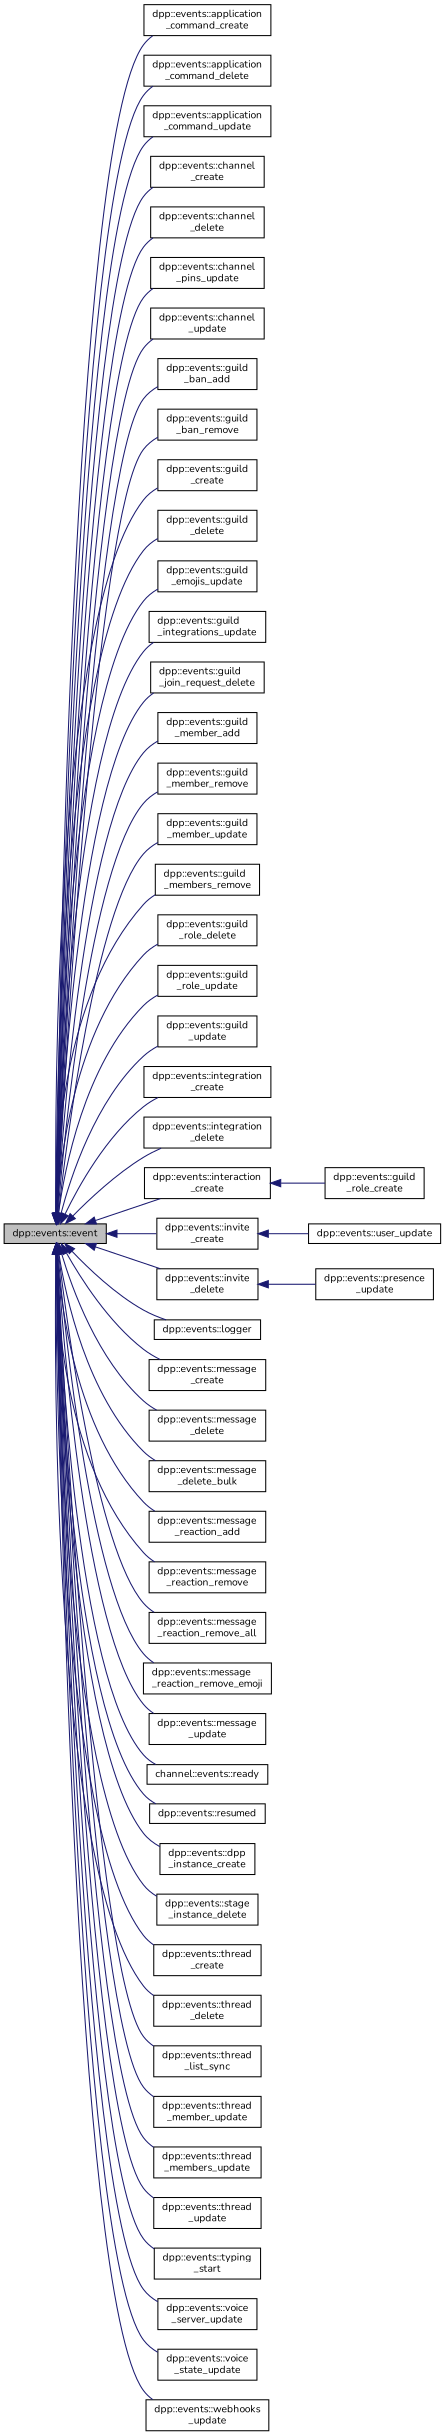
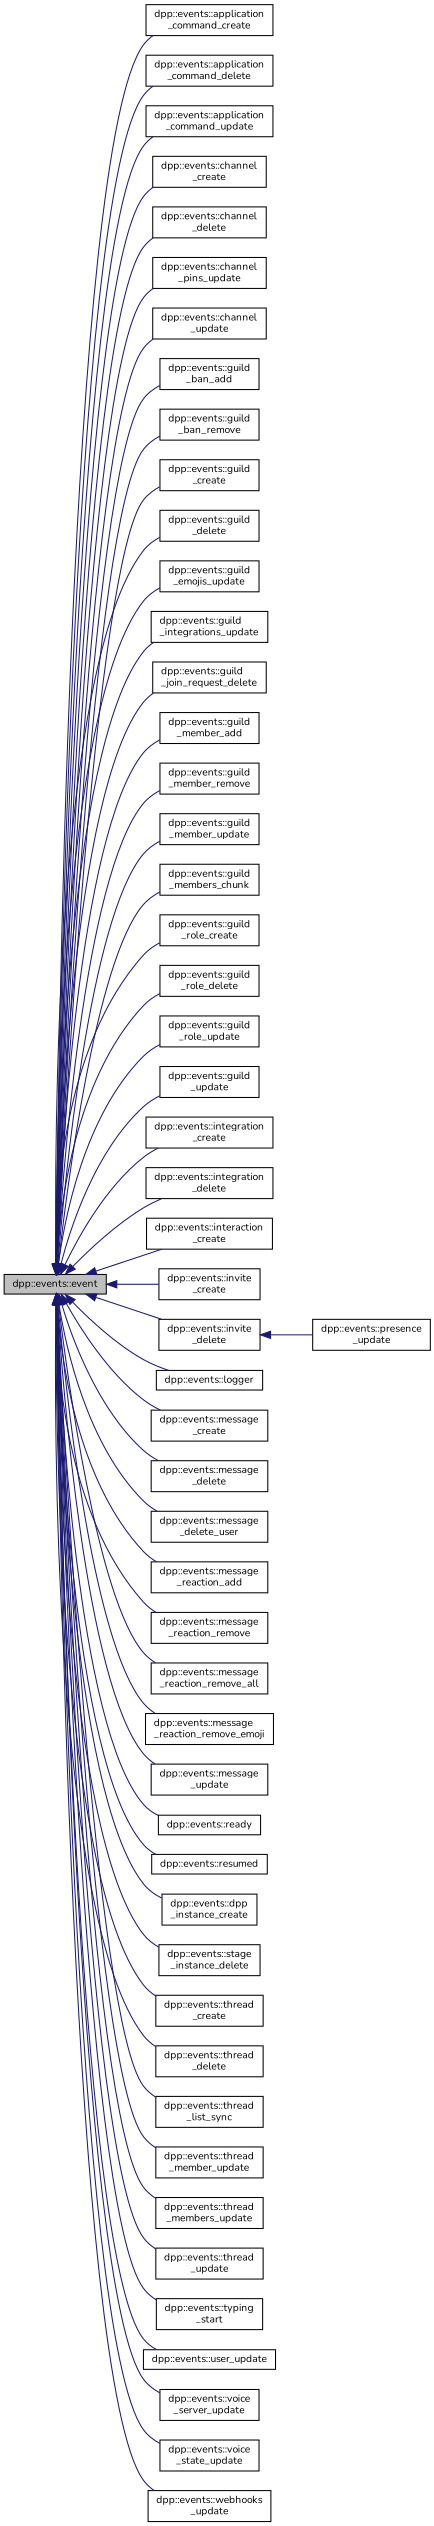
node "dpp::events::guild _members_remove": label "dpp::events::guild _members_remove" -> "dpp::events::guild _members_chunk"
edge "dpp::events::guild _role_create" -> "dpp::events::interaction _create": now "dpp::events::guild _role_create" -> "dpp::events::event"
edge "dpp::events::user_update" -> "dpp::events::invite _create": now "dpp::events::user_update" -> "dpp::events::event"
node "dpp::events::message _delete_bulk": label "dpp::events::message _delete_bulk" -> "dpp::events::message _delete_user"
node "channel::events::ready": label "channel::events::ready" -> "dpp::events::ready"
